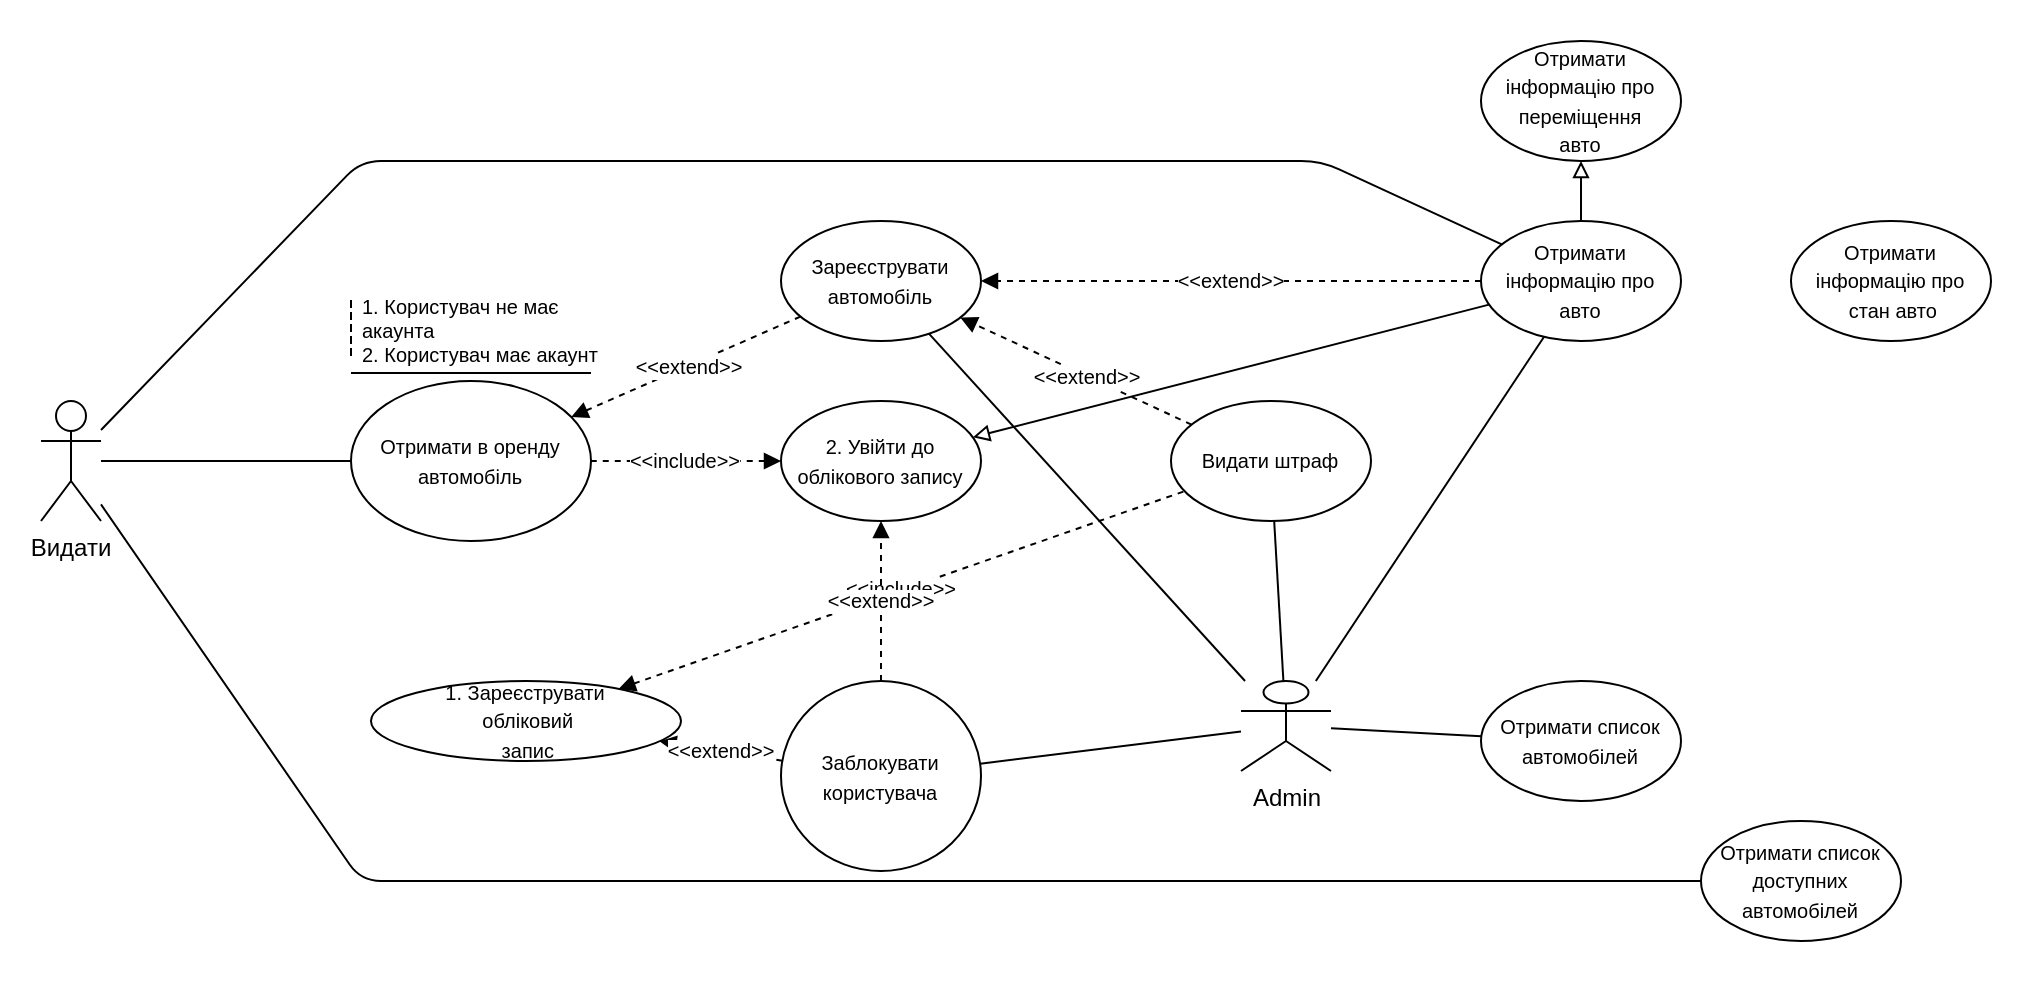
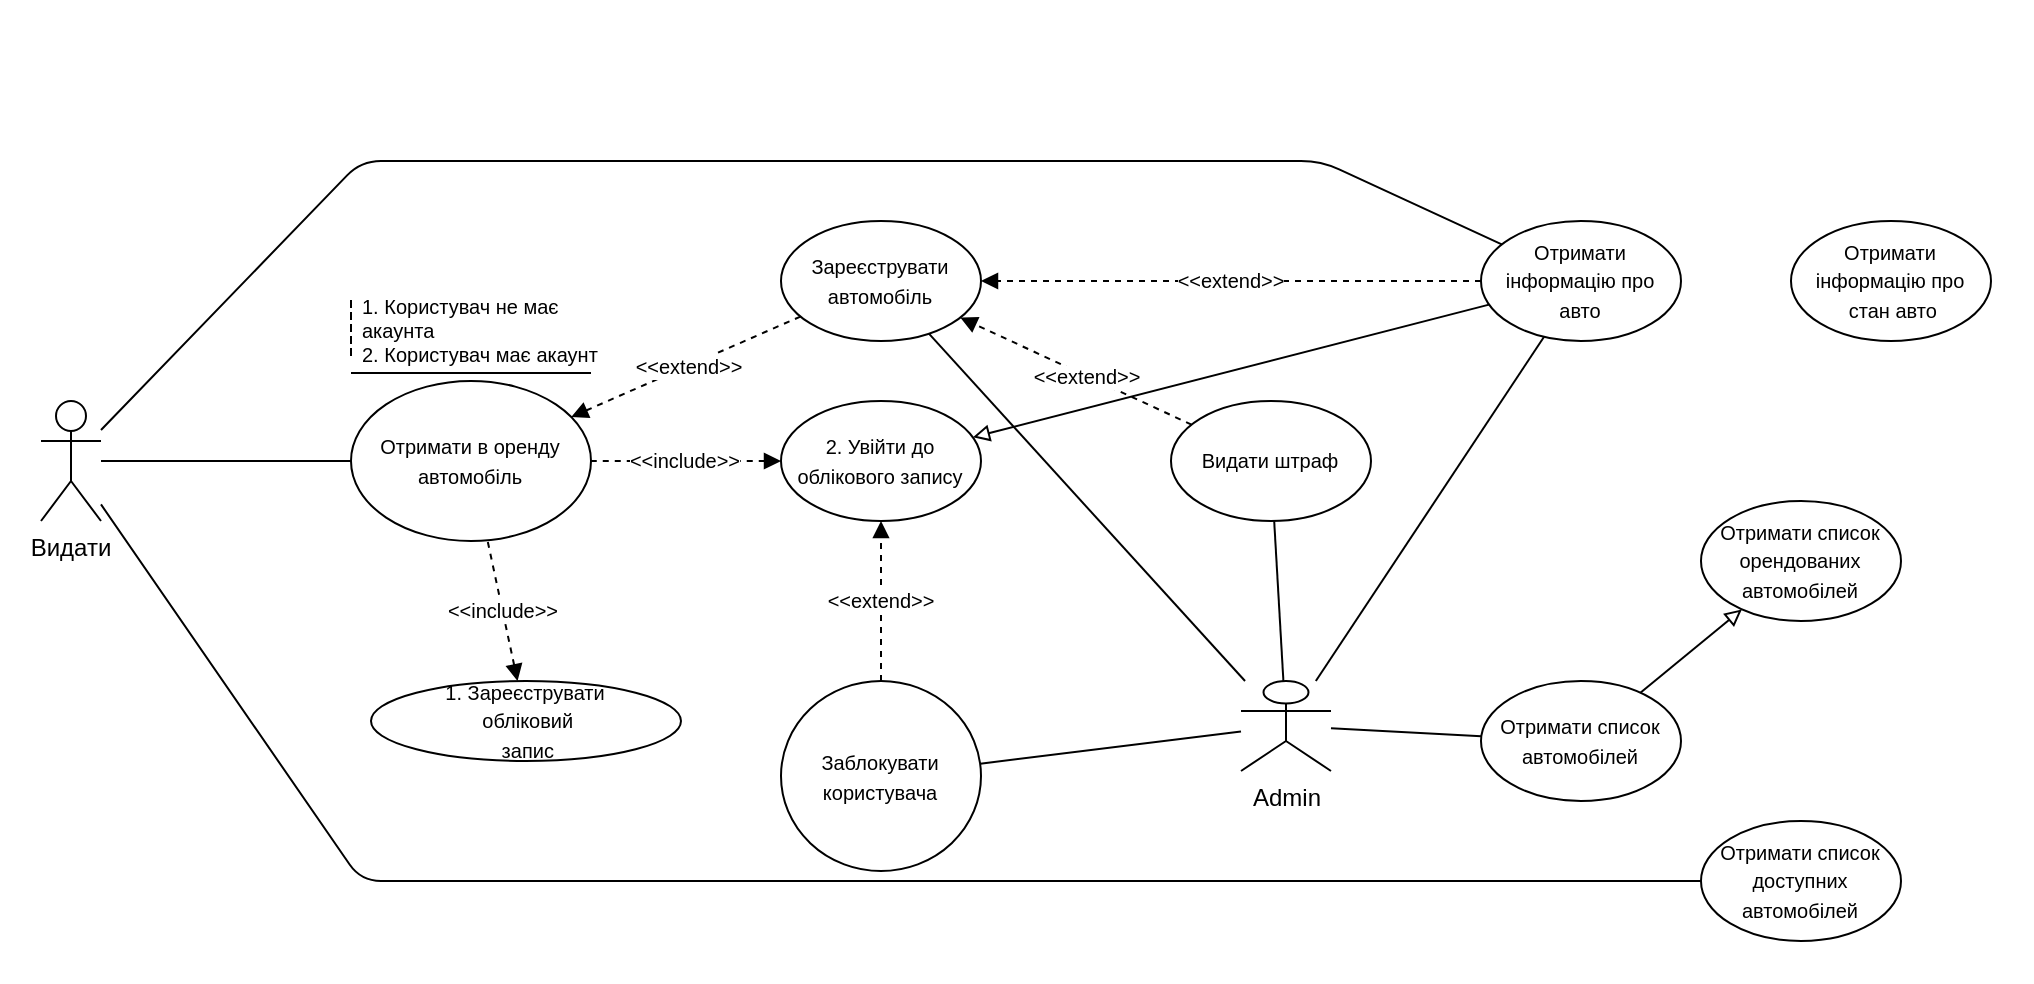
node "Отримати інформацію про переміщення авто": removed
edge "Отримати інформацію про авто" -> "Отримати інформацію про переміщення авто": removed
node "Отримати список орендованих автомобілей": added
edge "Видати штраф" -> "1. Зареєструвати обліковий запис": now "Отримати в оренду автомобіль" -> "1. Зареєструвати обліковий запис"
edge "Отримати список автомобілей" -> "Отримати список орендованих автомобілей": added
edge "Заблокувати користувача" -> "1. Зареєструвати обліковий запис": removed, label "<<extend>>"
